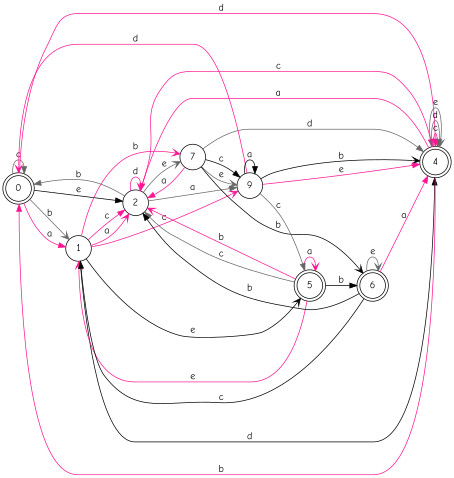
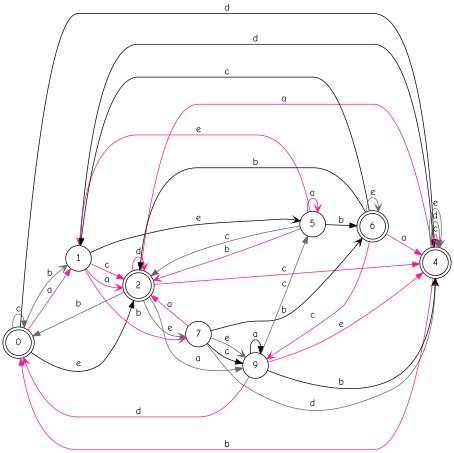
edge "0" -> "4": color deeppink -> black
node "2": shape circle -> doublecircle
edge "1" -> "9": now "6" -> "9"
node "5": shape doublecircle -> circle
